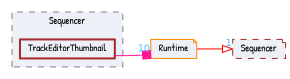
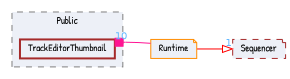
cluster "Sequencer": label "Sequencer" -> "Public"
edge "TrackEditorThumbnail" -> "Runtime": reversed
